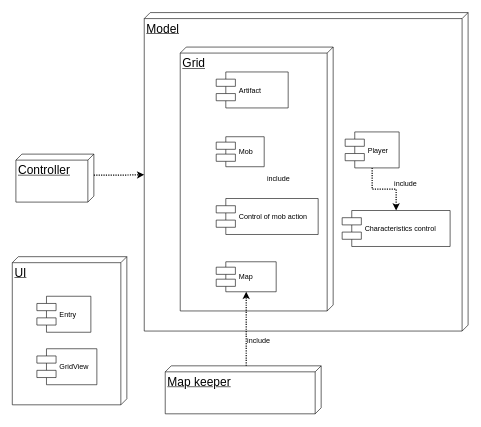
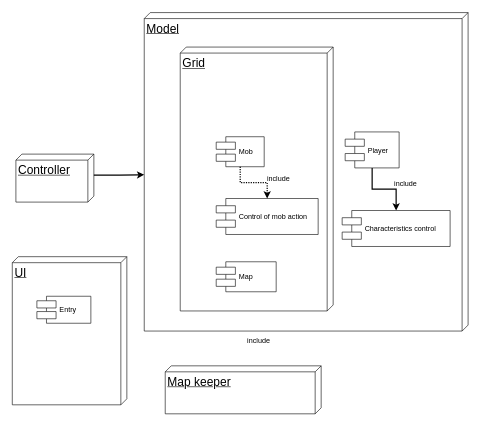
node "Artifact": removed
edge "Controller" -> "Model": style dashed -> solid
edge "Mob" -> "Control of mob action": added
edge "Player" -> "Characteristics control": style dashed -> solid
node "Entry": size 54x36 -> 54x27
edge "Map keeper" -> "Map": removed
node "GridView": removed
